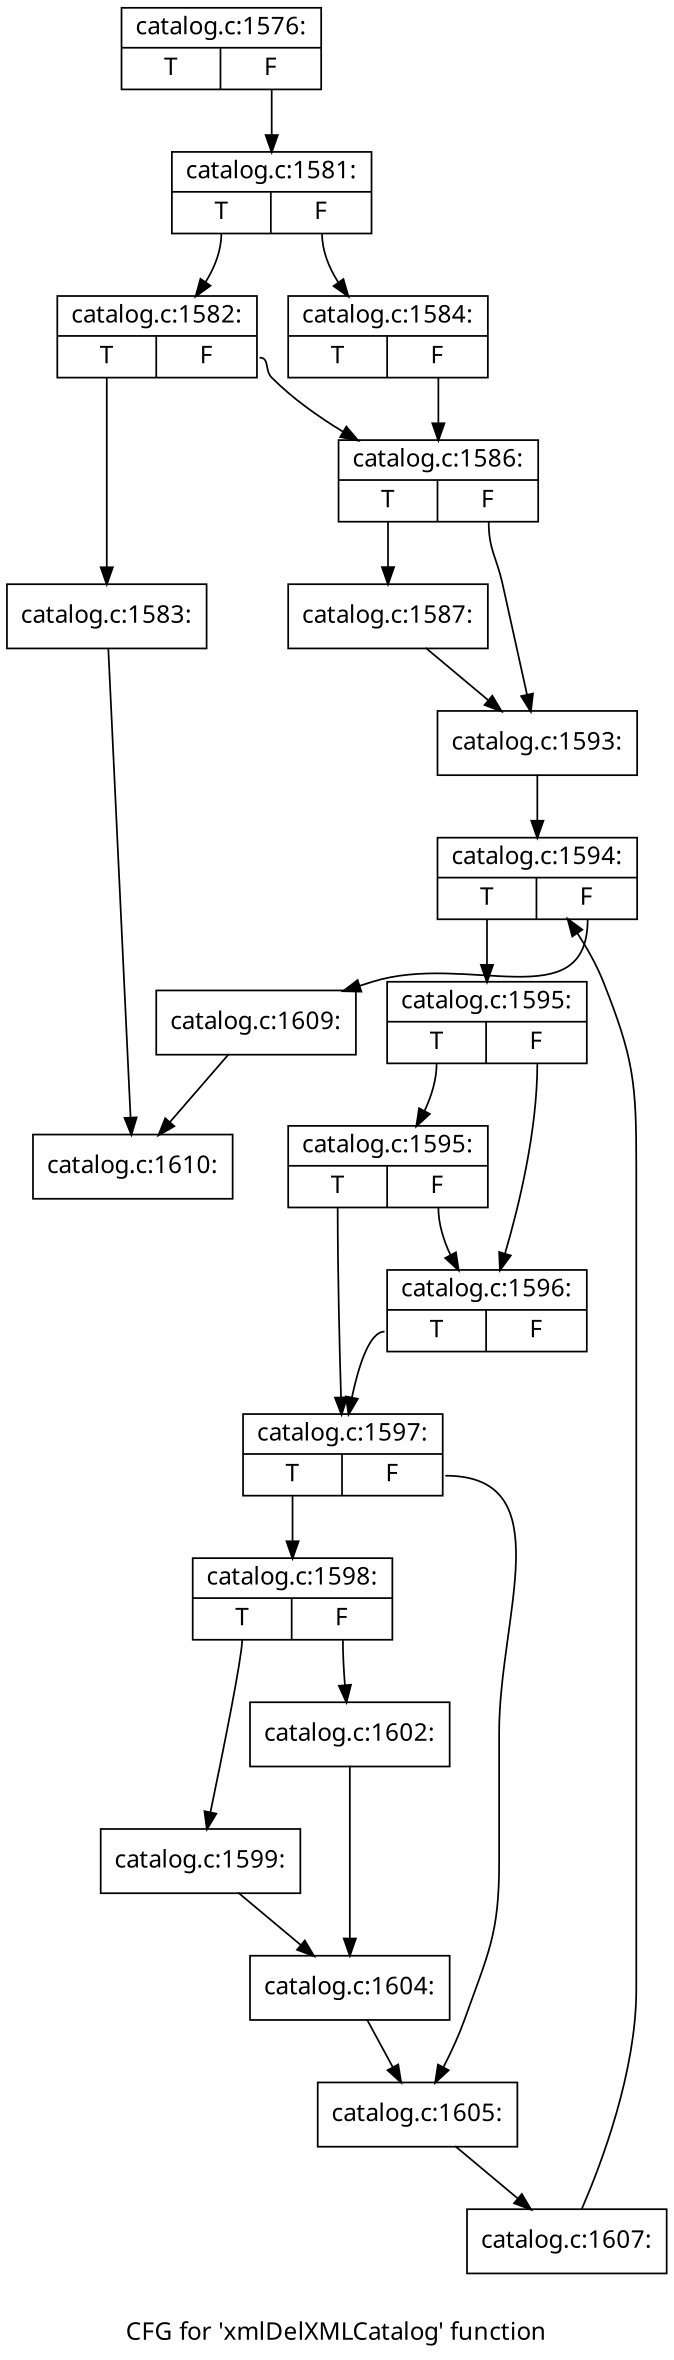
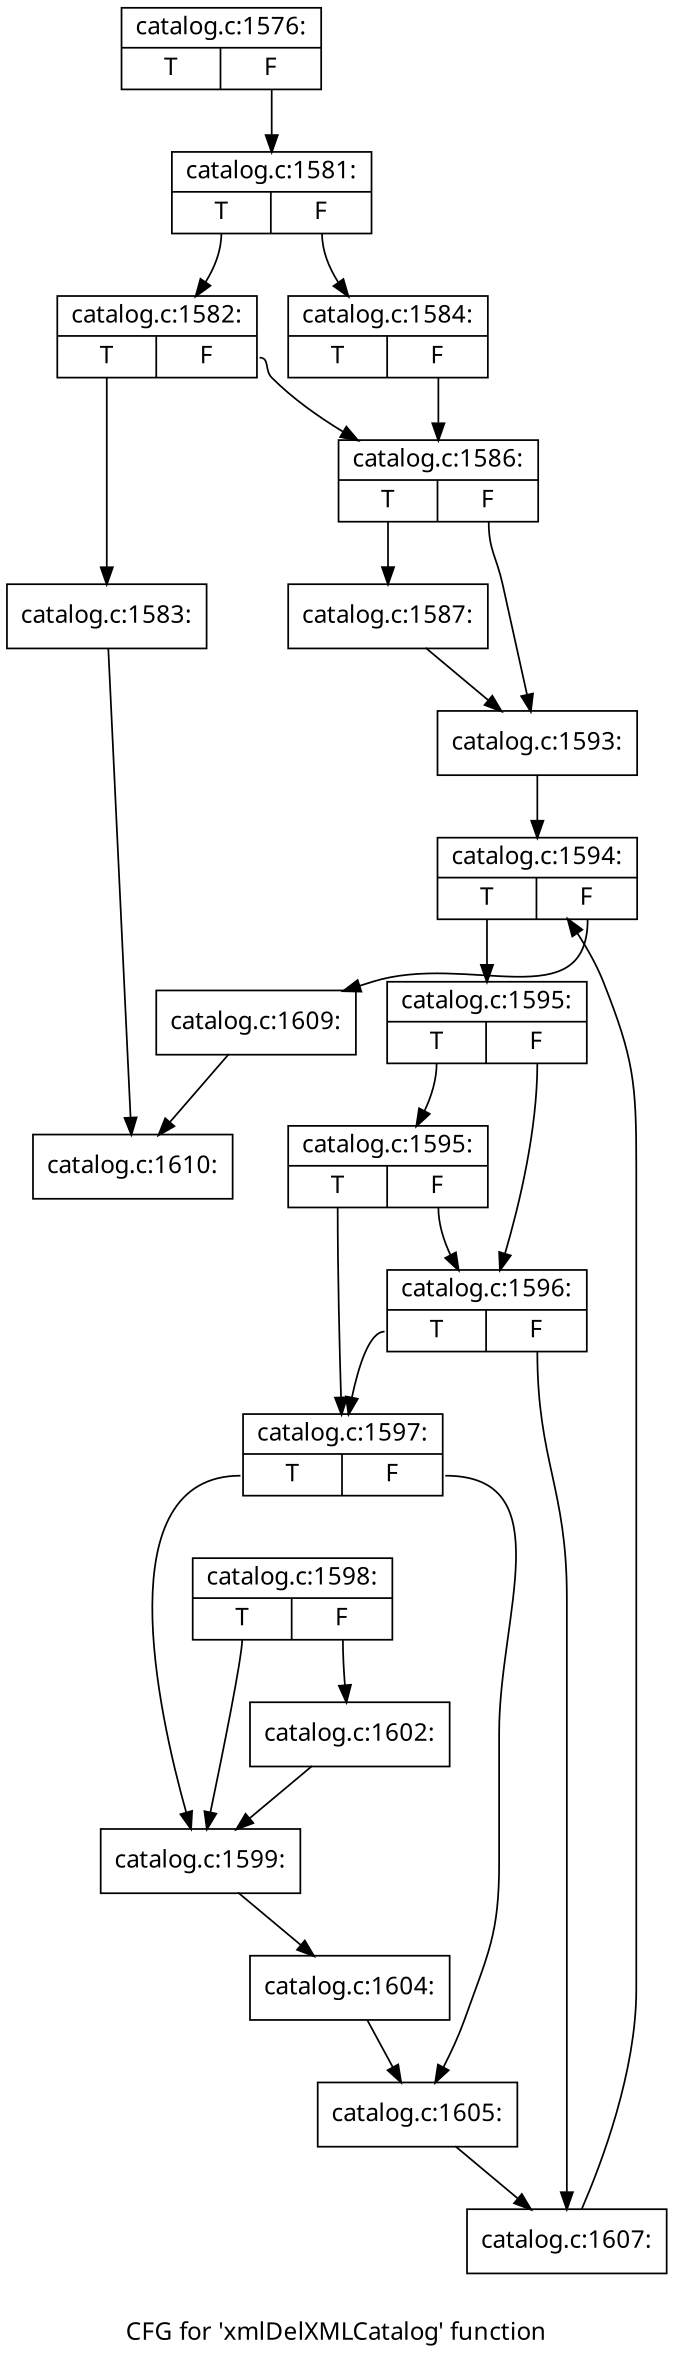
edge "catalog.c:1597:" -> "catalog.c:1598:": now "catalog.c:1597:" -> "catalog.c:1599:"
edge "catalog.c:1596:" -> "catalog.c:1607:": added
edge "catalog.c:1602:" -> "catalog.c:1604:": now "catalog.c:1602:" -> "catalog.c:1599:"
